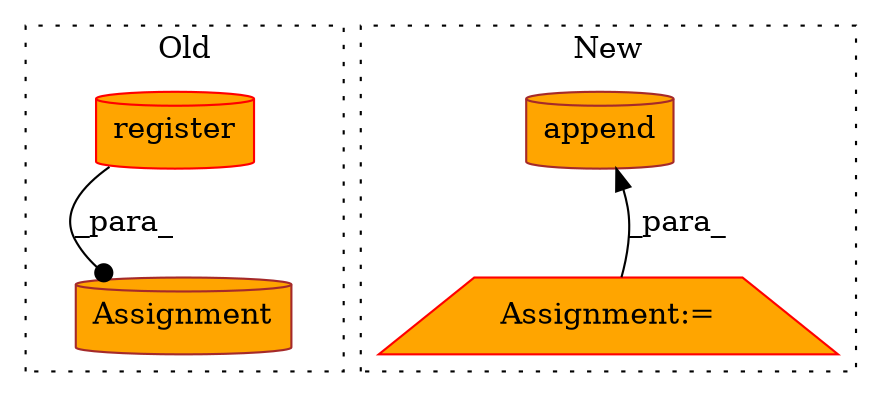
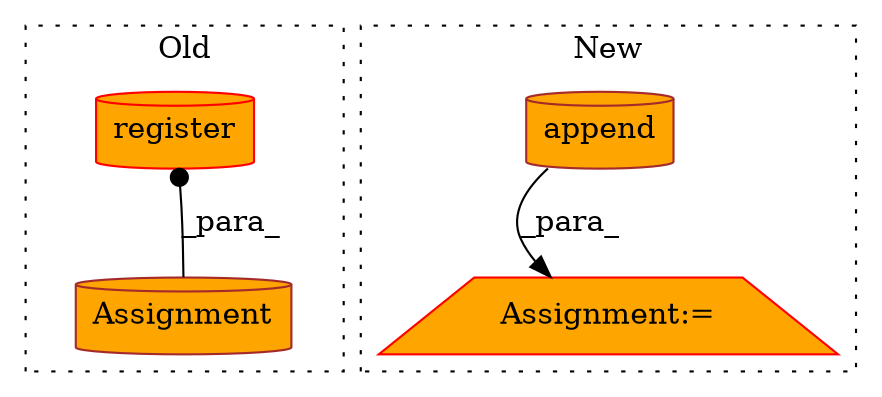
edge "register" -> "Assignment": reversed
edge "Assignment:=" -> "append": reversed
